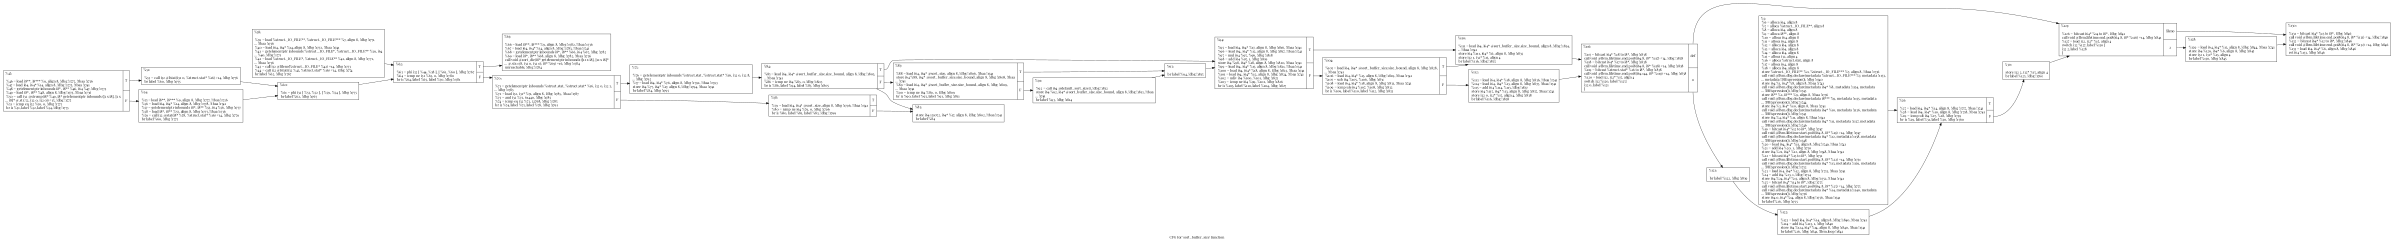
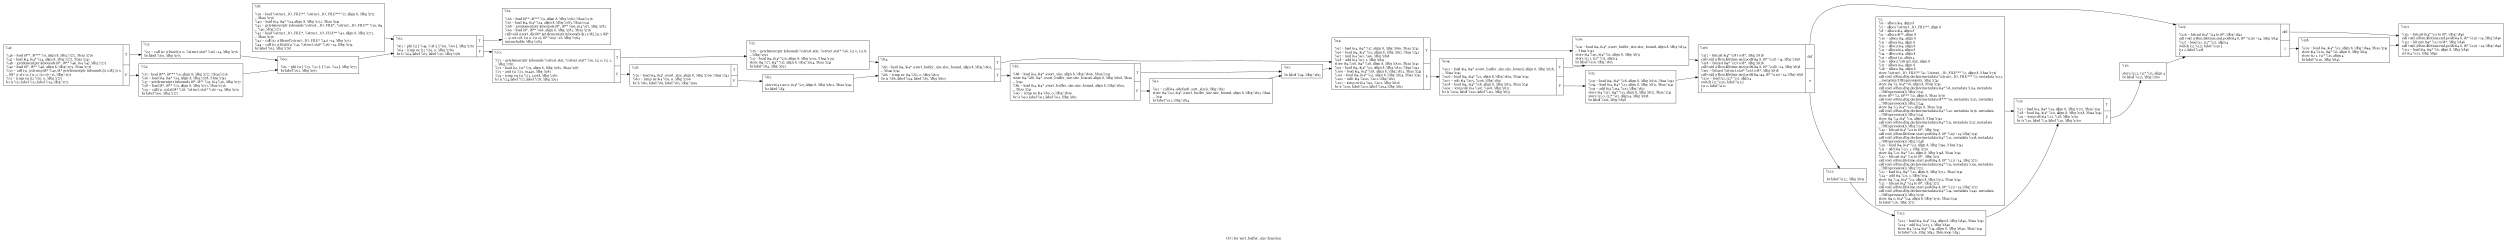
node "%125:": text "fileno" -> "def"
edge "%84:" -> "%83:": reversed
